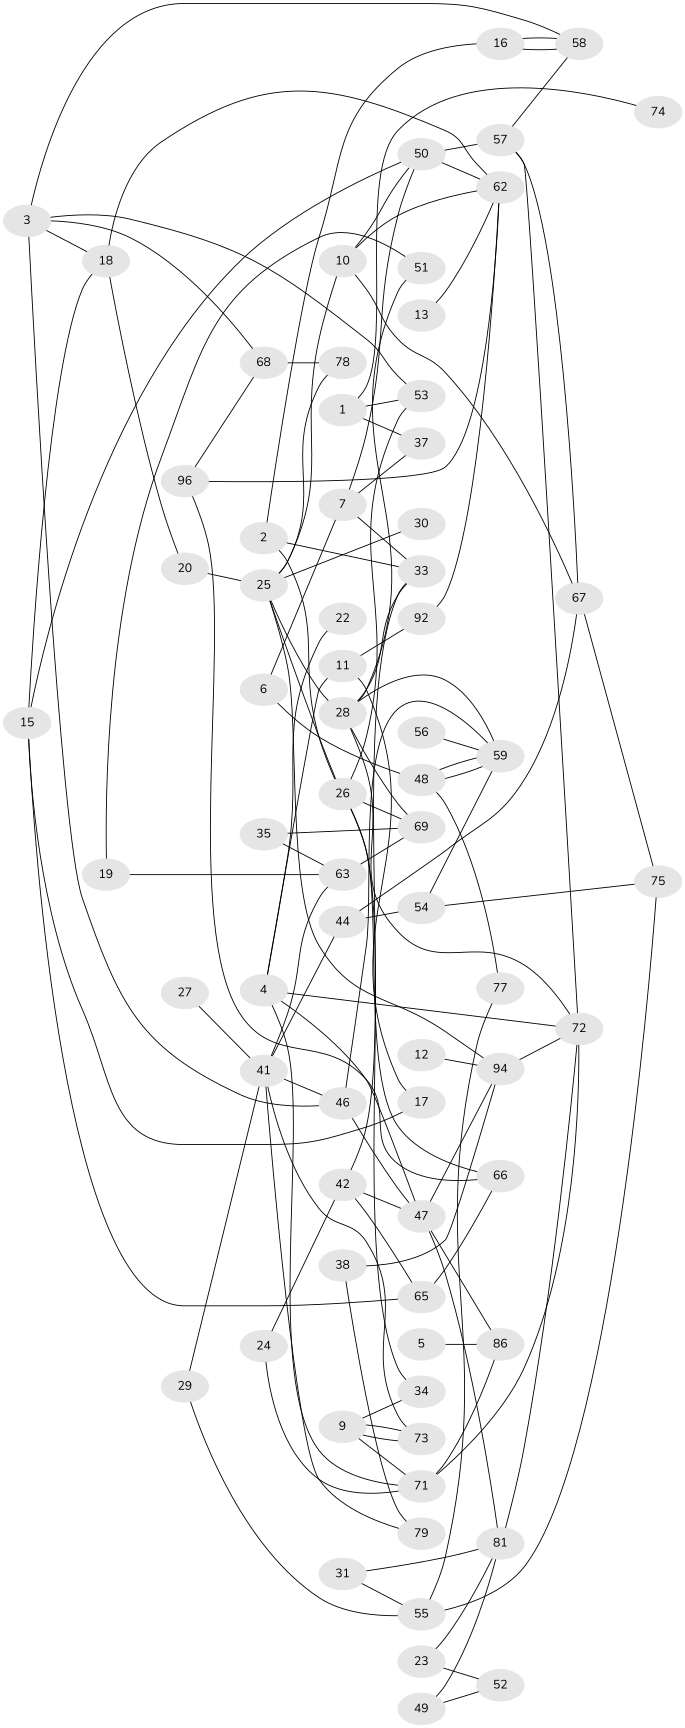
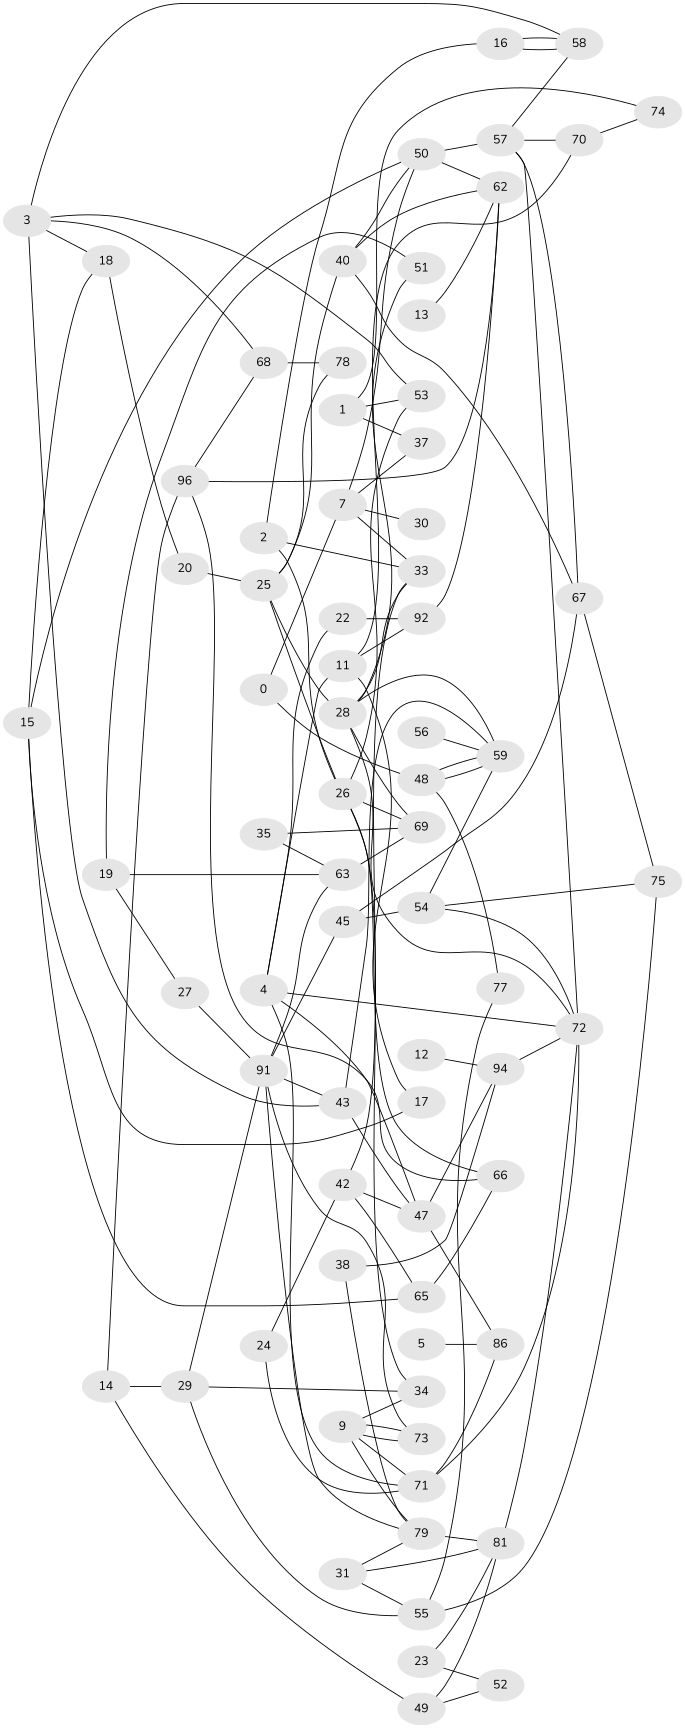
edge "62" -- "18": removed
node "70": added
node "10": label "10" -> "40"
edge "30" -- "25": now "30" -- "7"
edge "22" -- "92": added
node "6": label "6" -> "0"
edge "25" -- "94": removed
node "44": label "44" -> "45"
edge "19" -- "27": added
edge "54" -- "72": added
node "41": label "41" -> "91"
node "46": label "46" -> "43"
edge "47" -- "81": now "79" -- "81"
node "14": added
edge "29" -- "34": added
edge "9" -- "79": added
edge "79" -- "31": added
